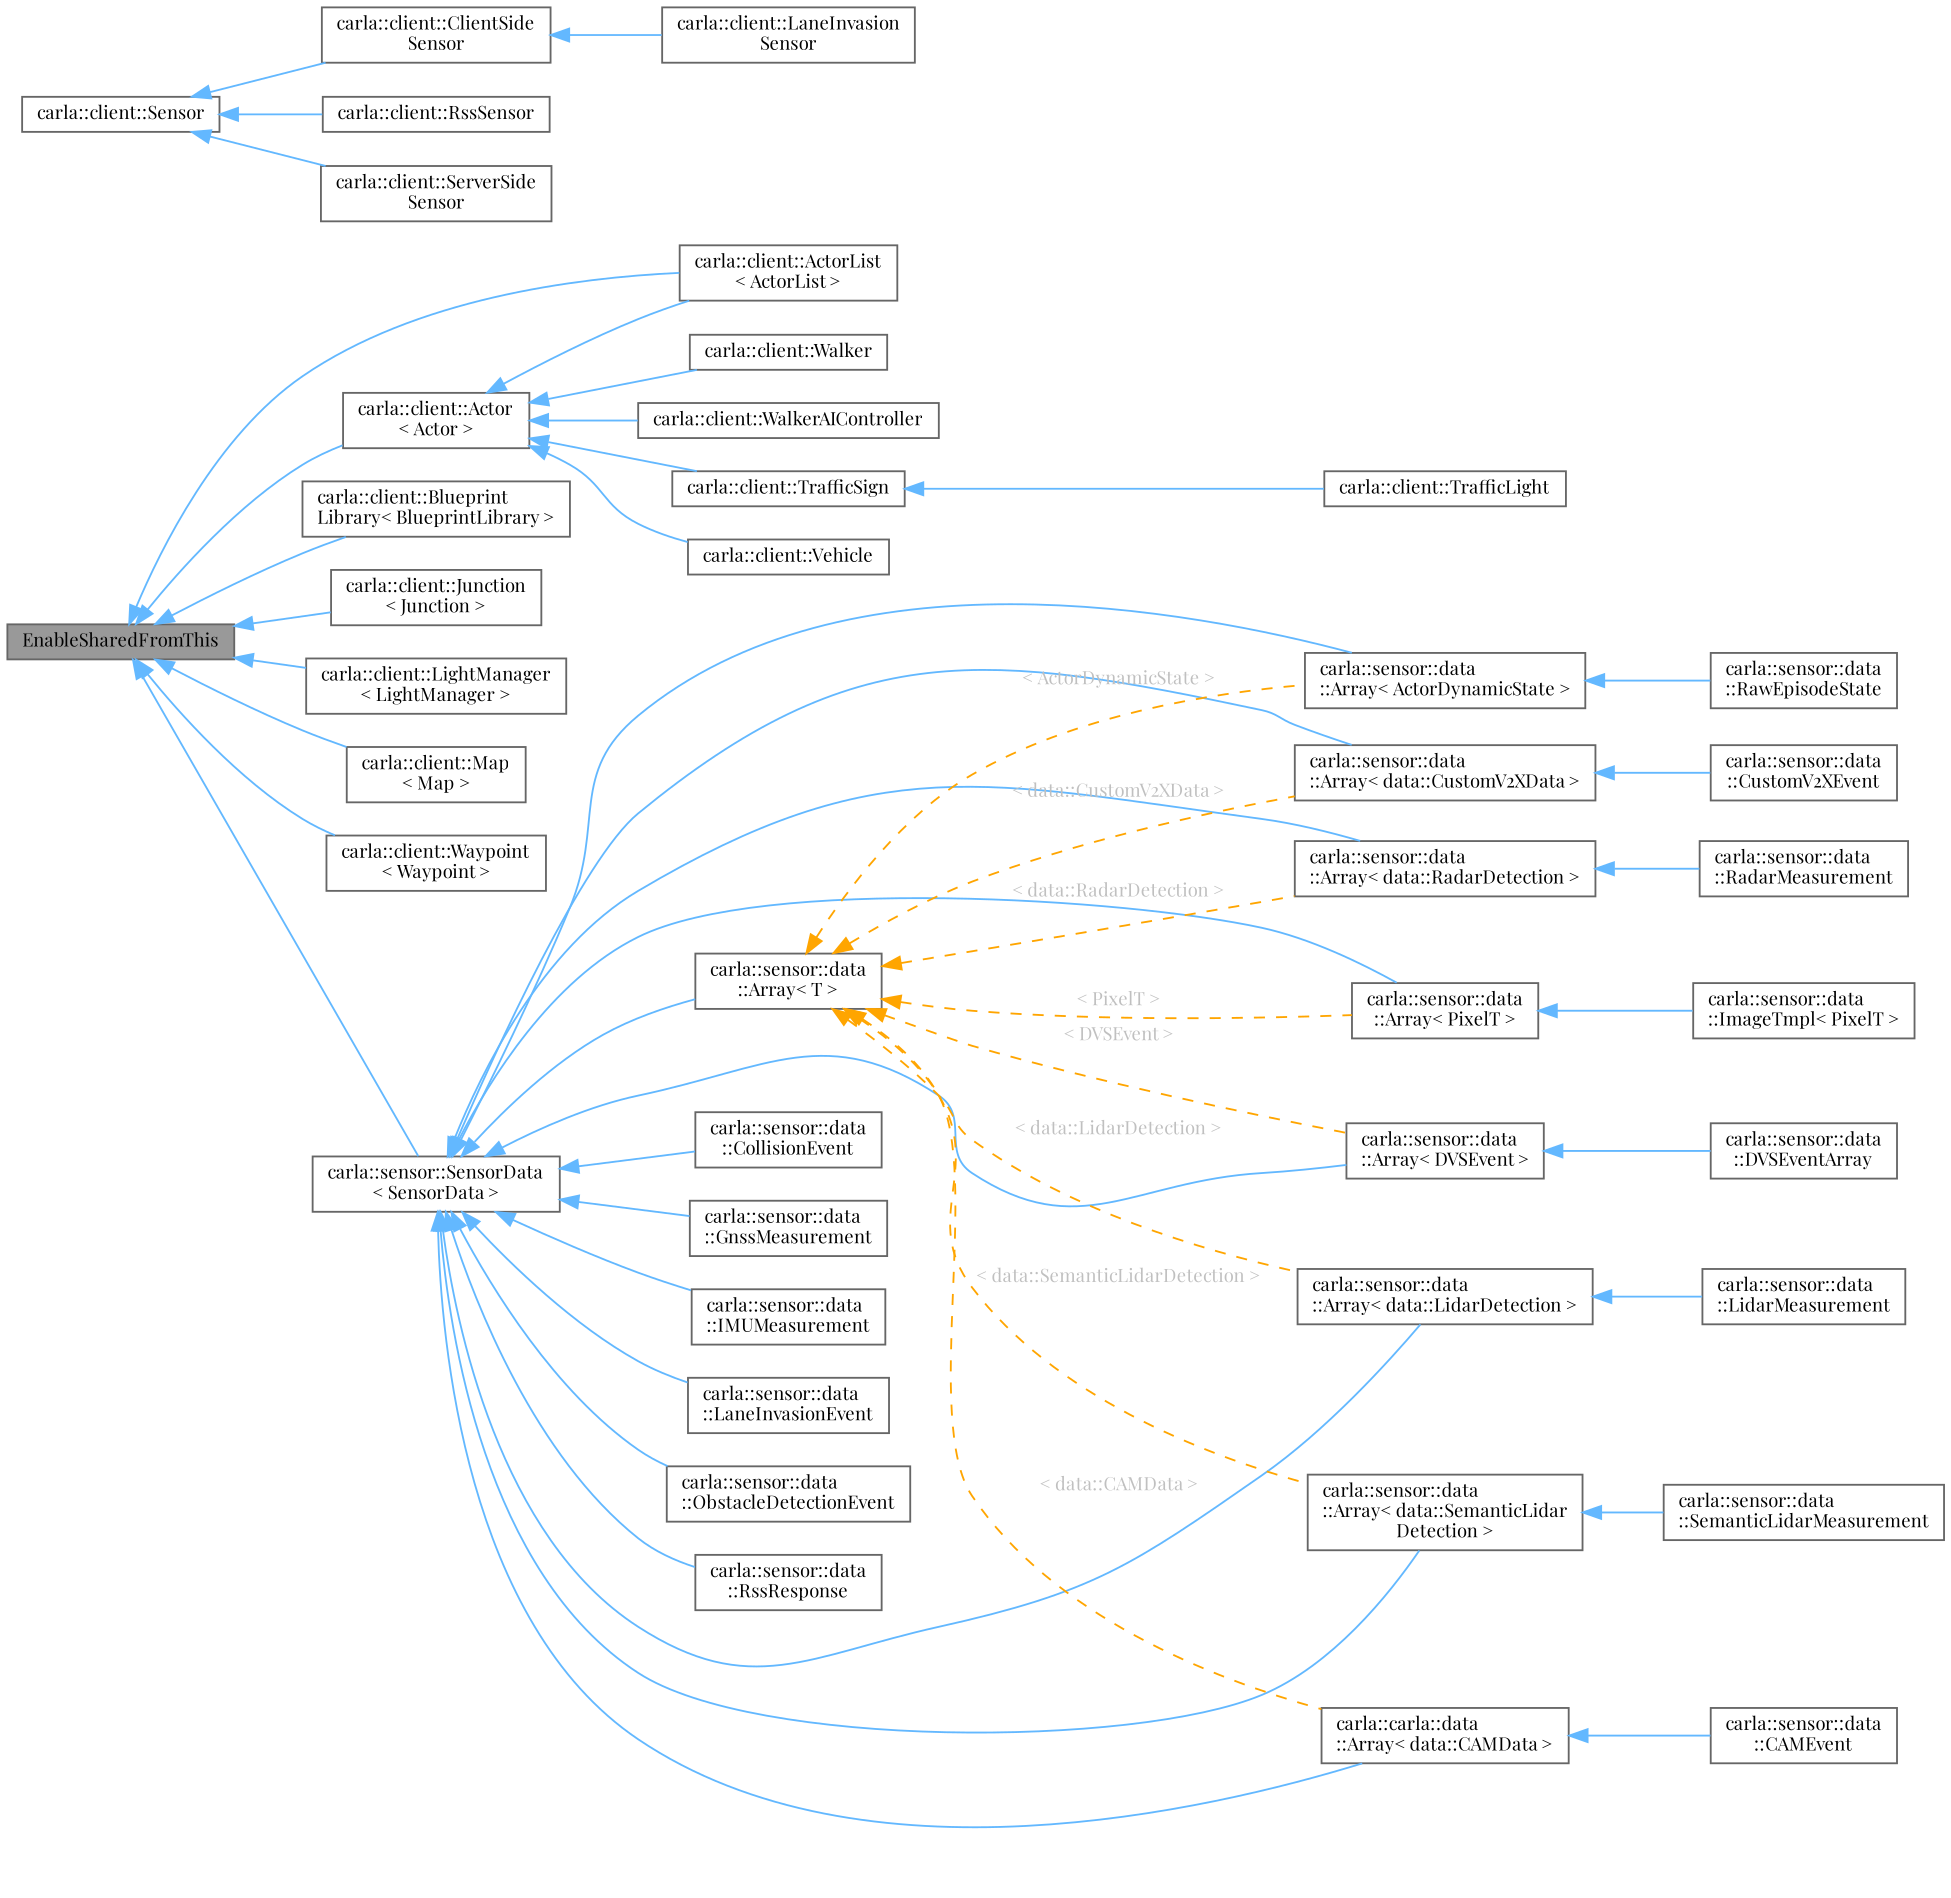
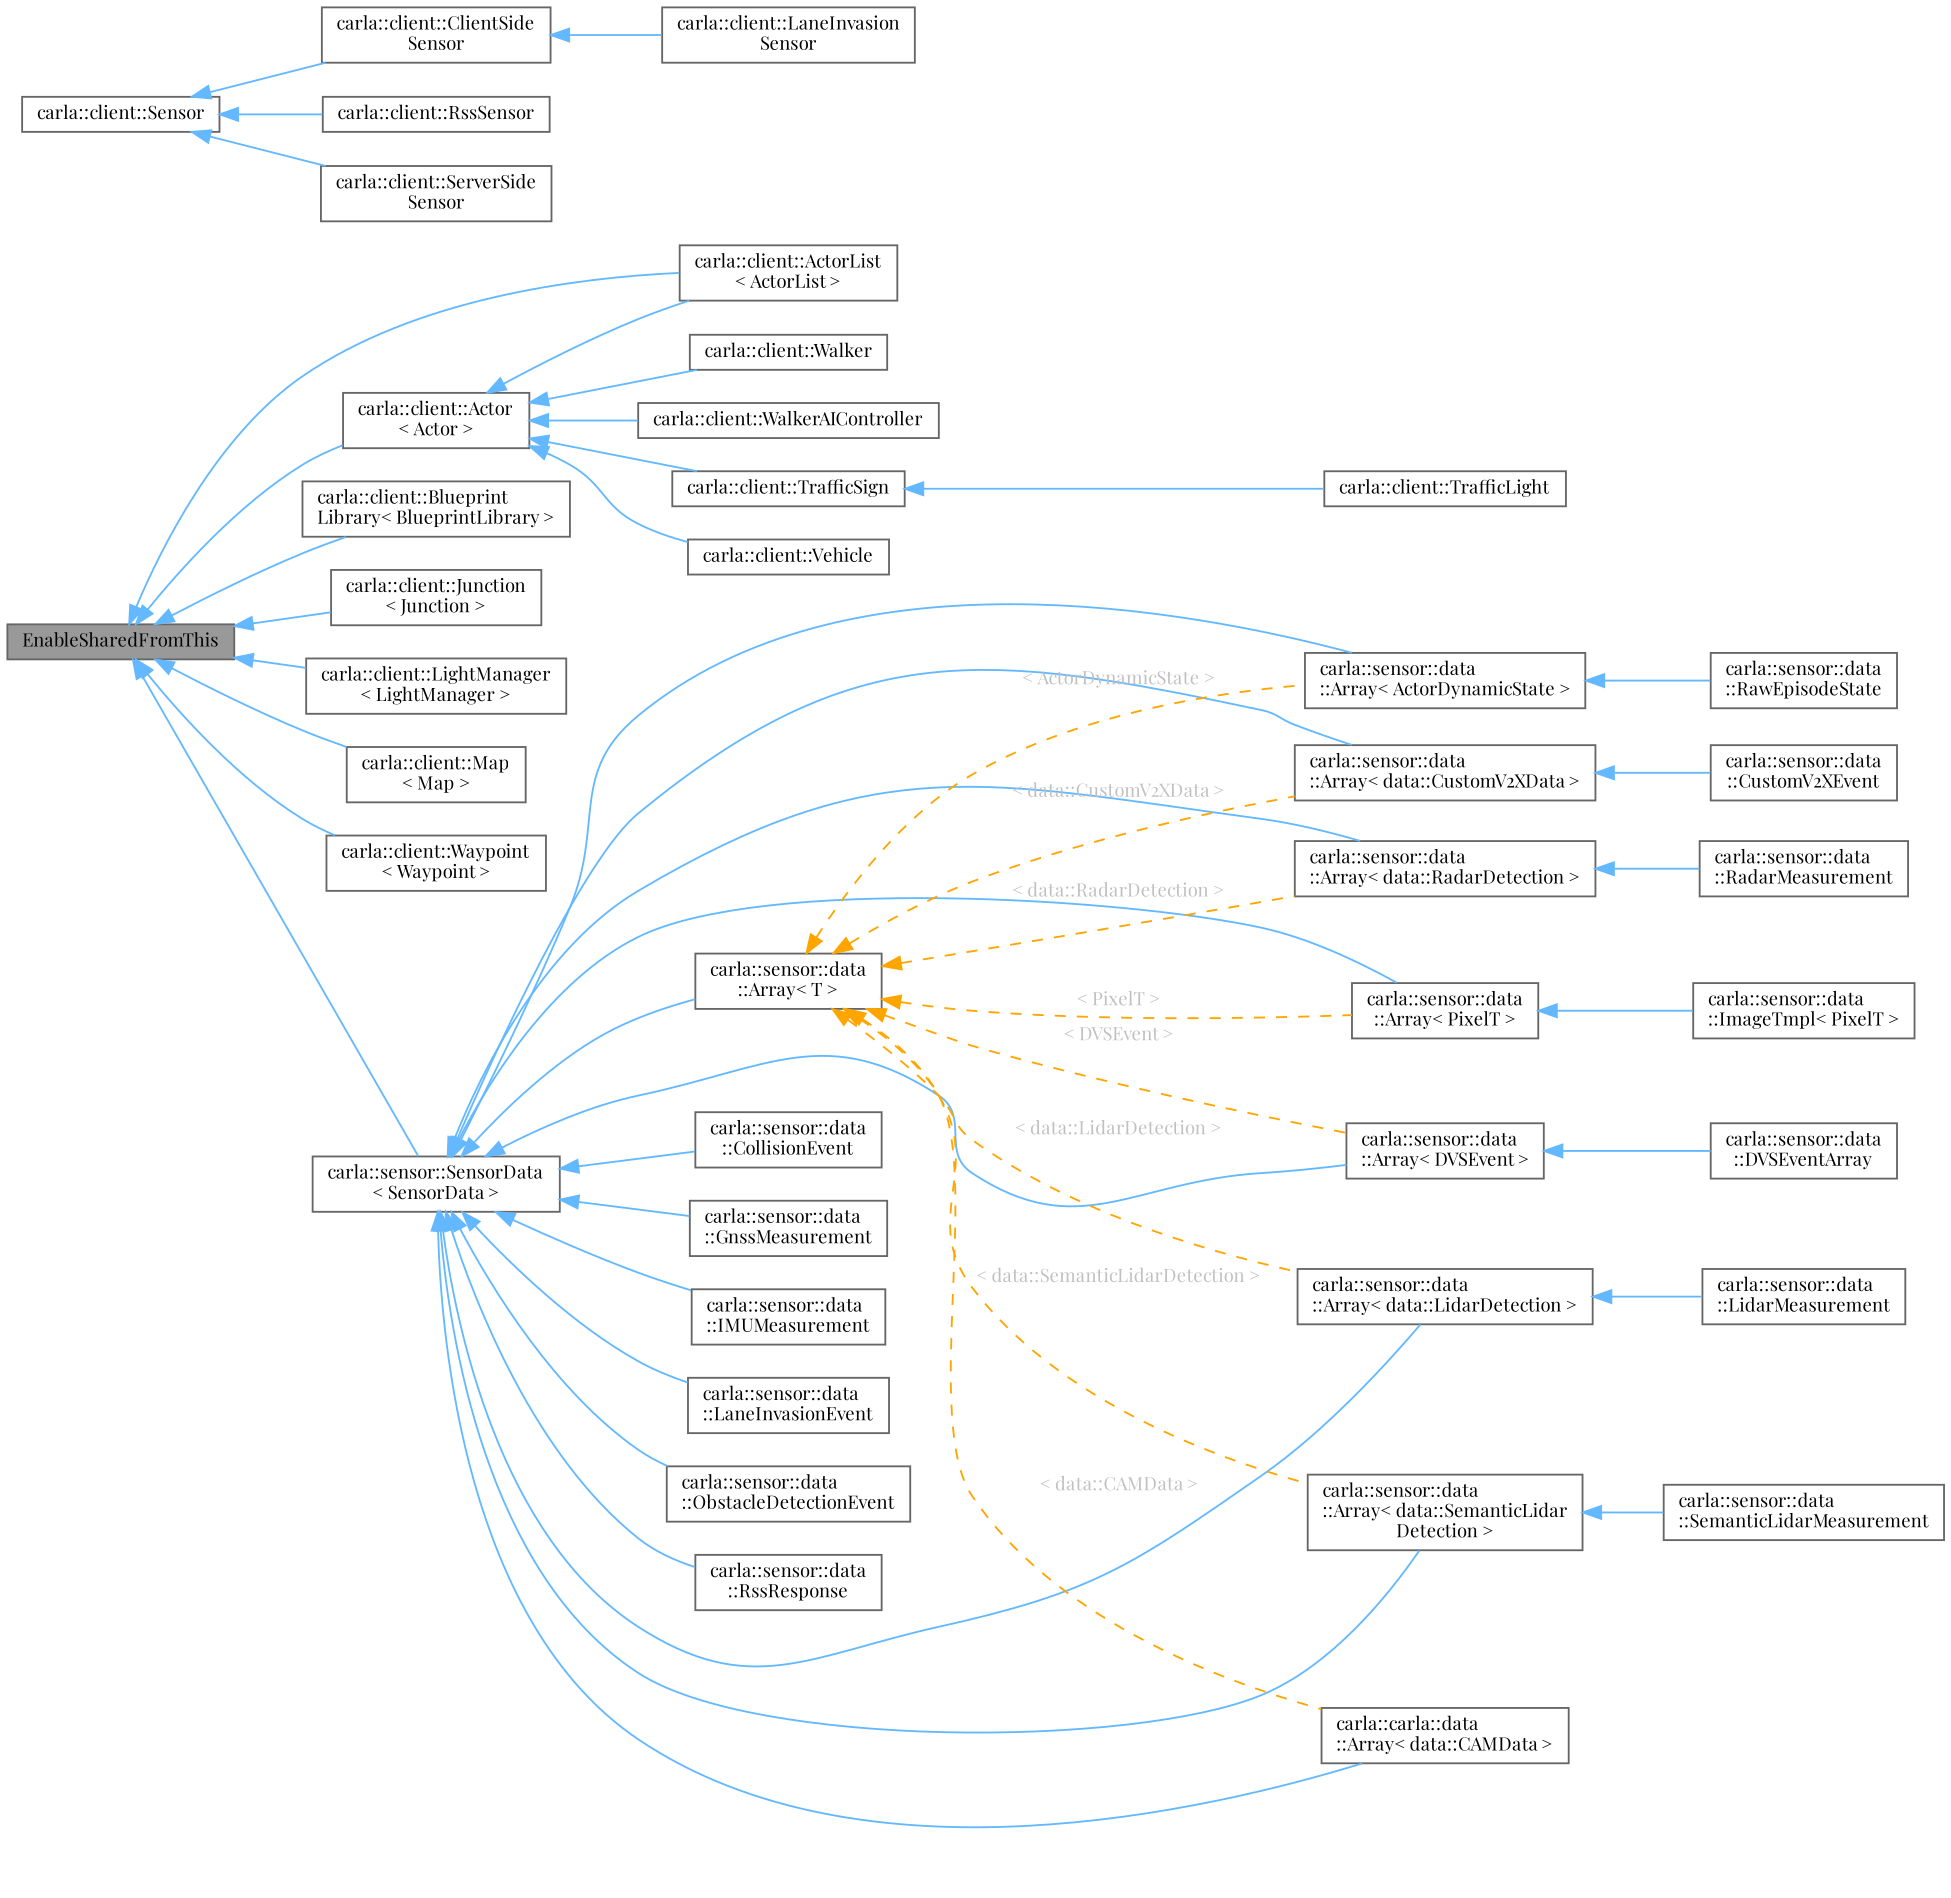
node "carla::sensor::data ::CAMEvent": removed
